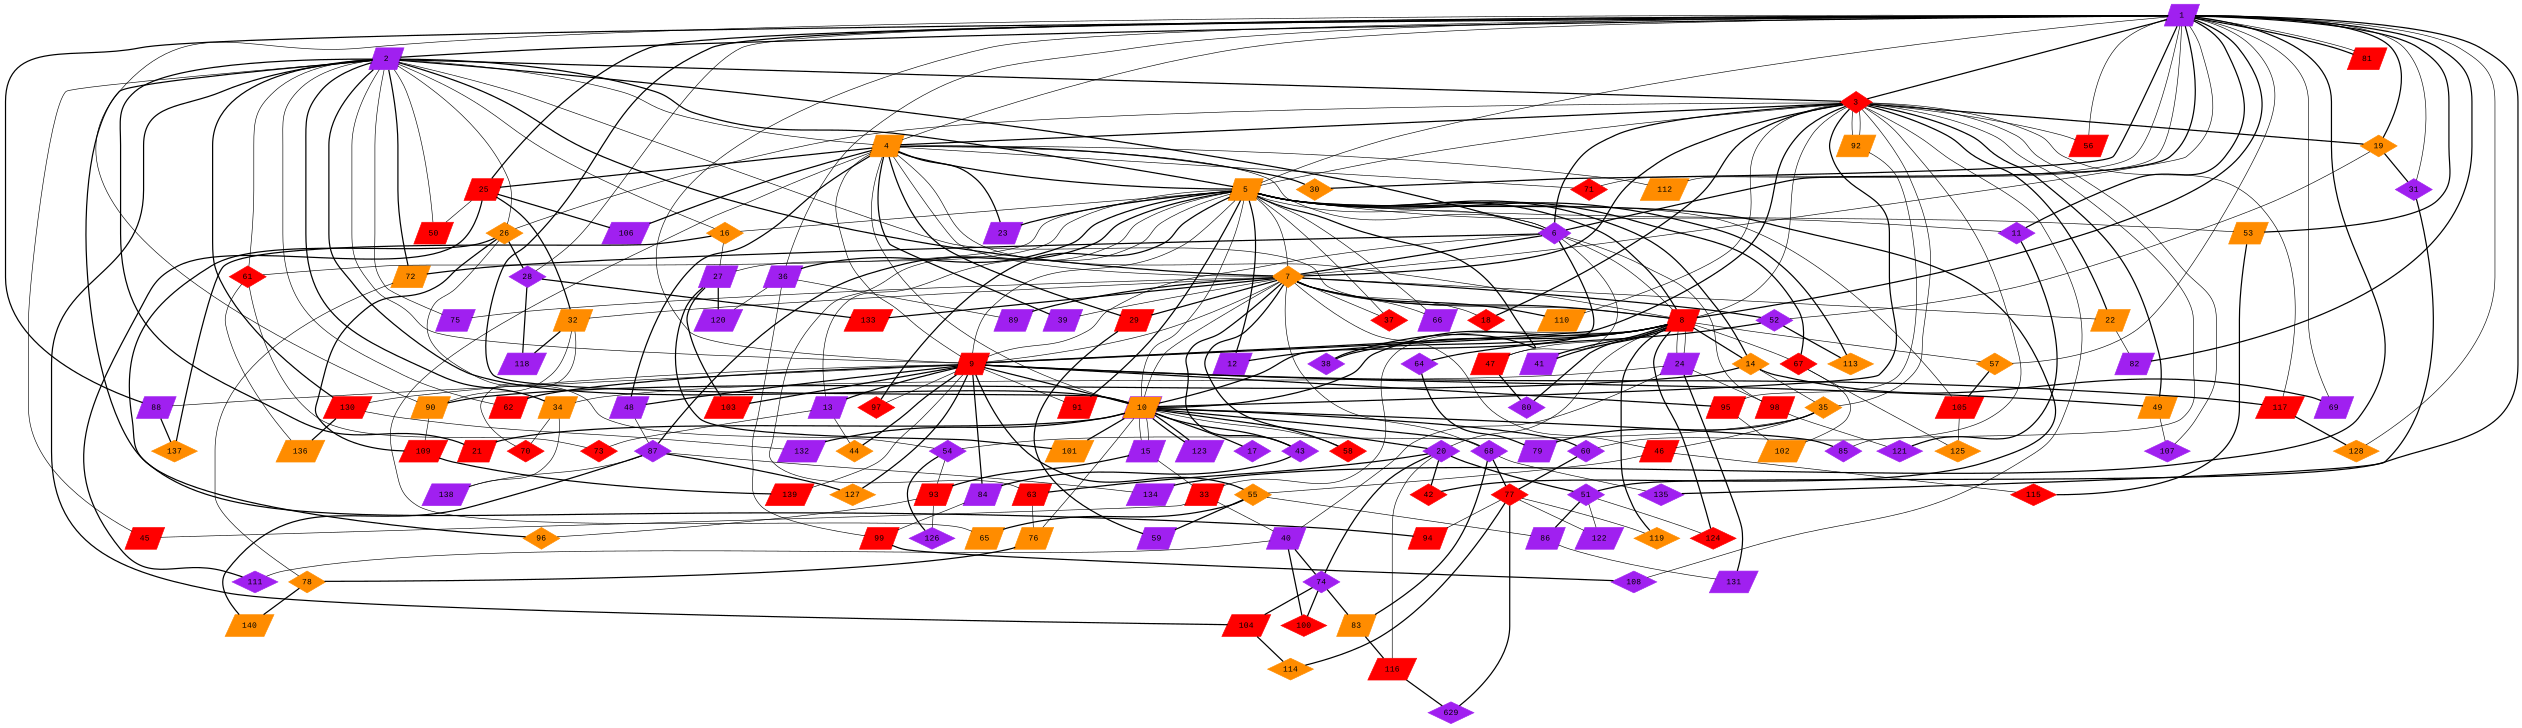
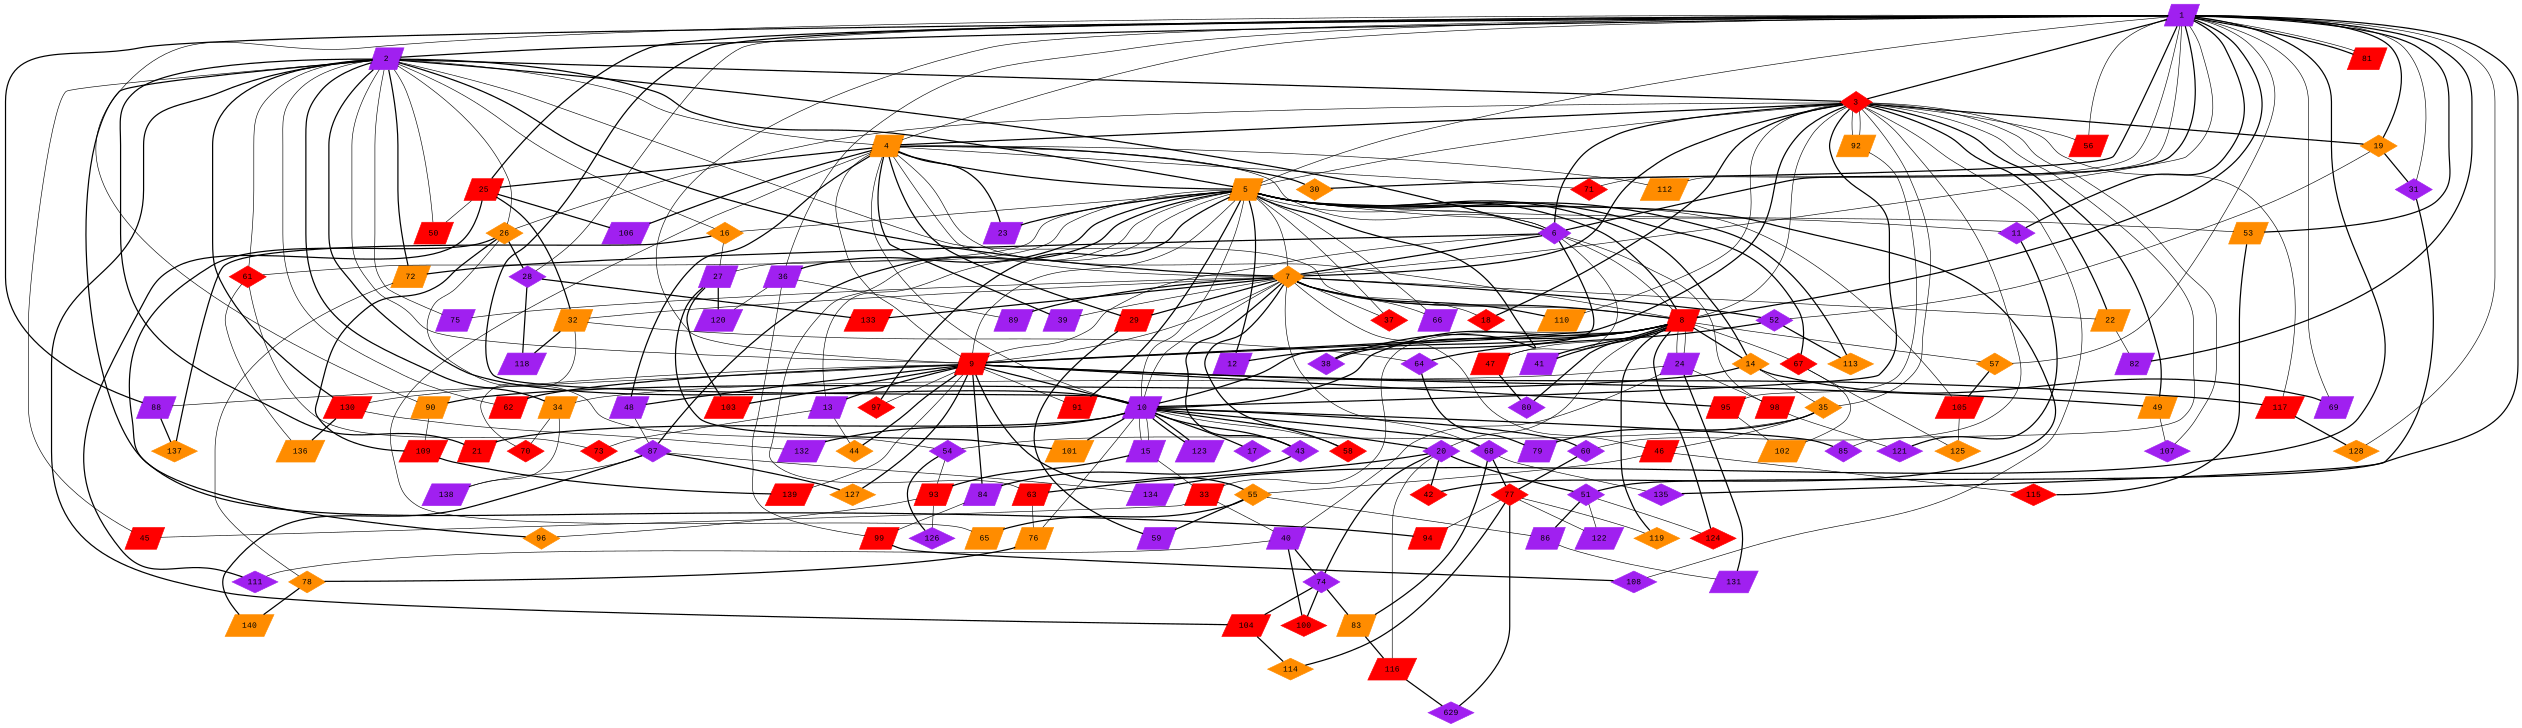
edge "32" -- "90": now "32" -- "64"
node "10": fillcolor darkorange -> purple
